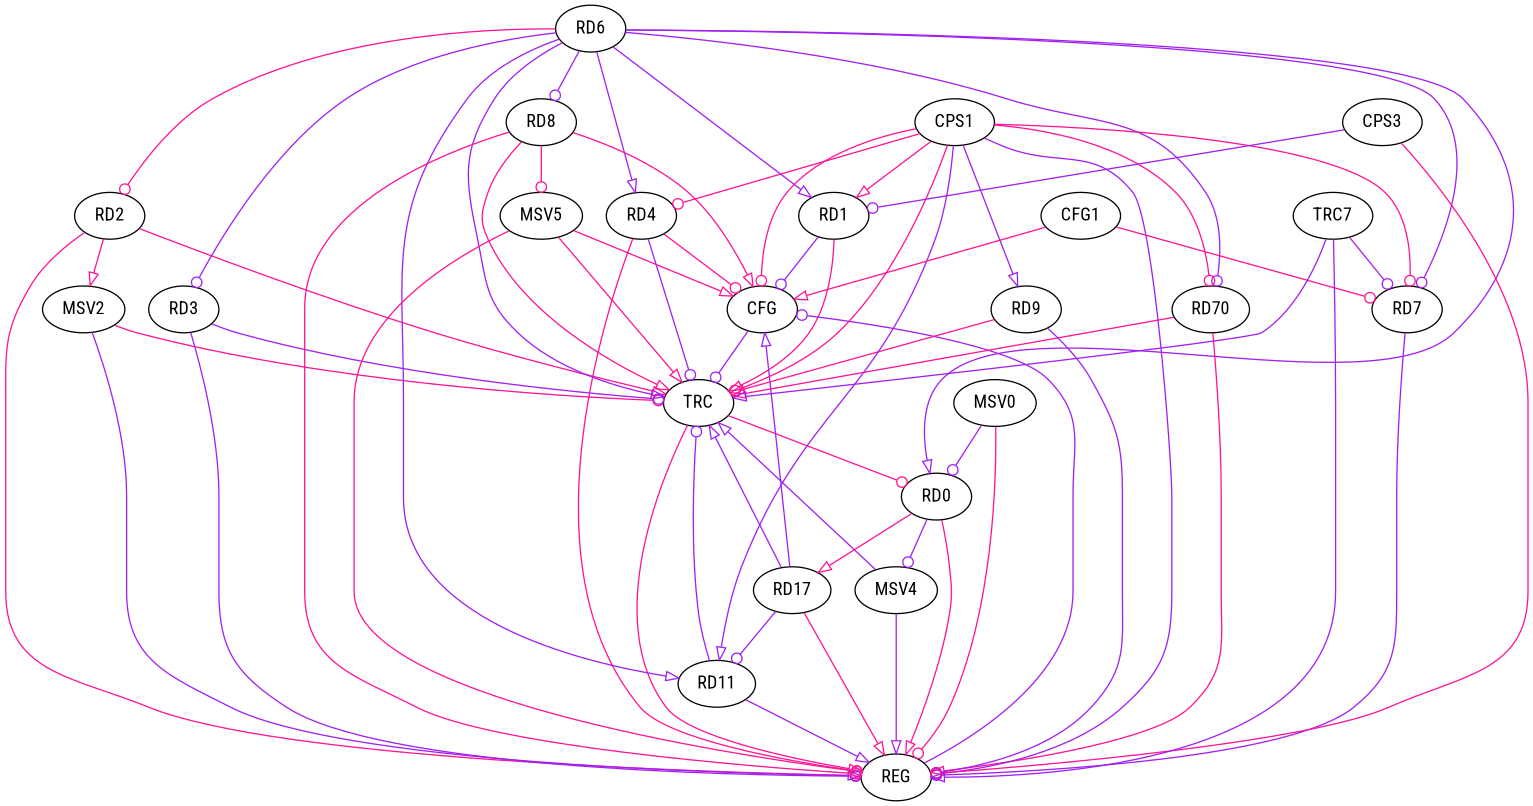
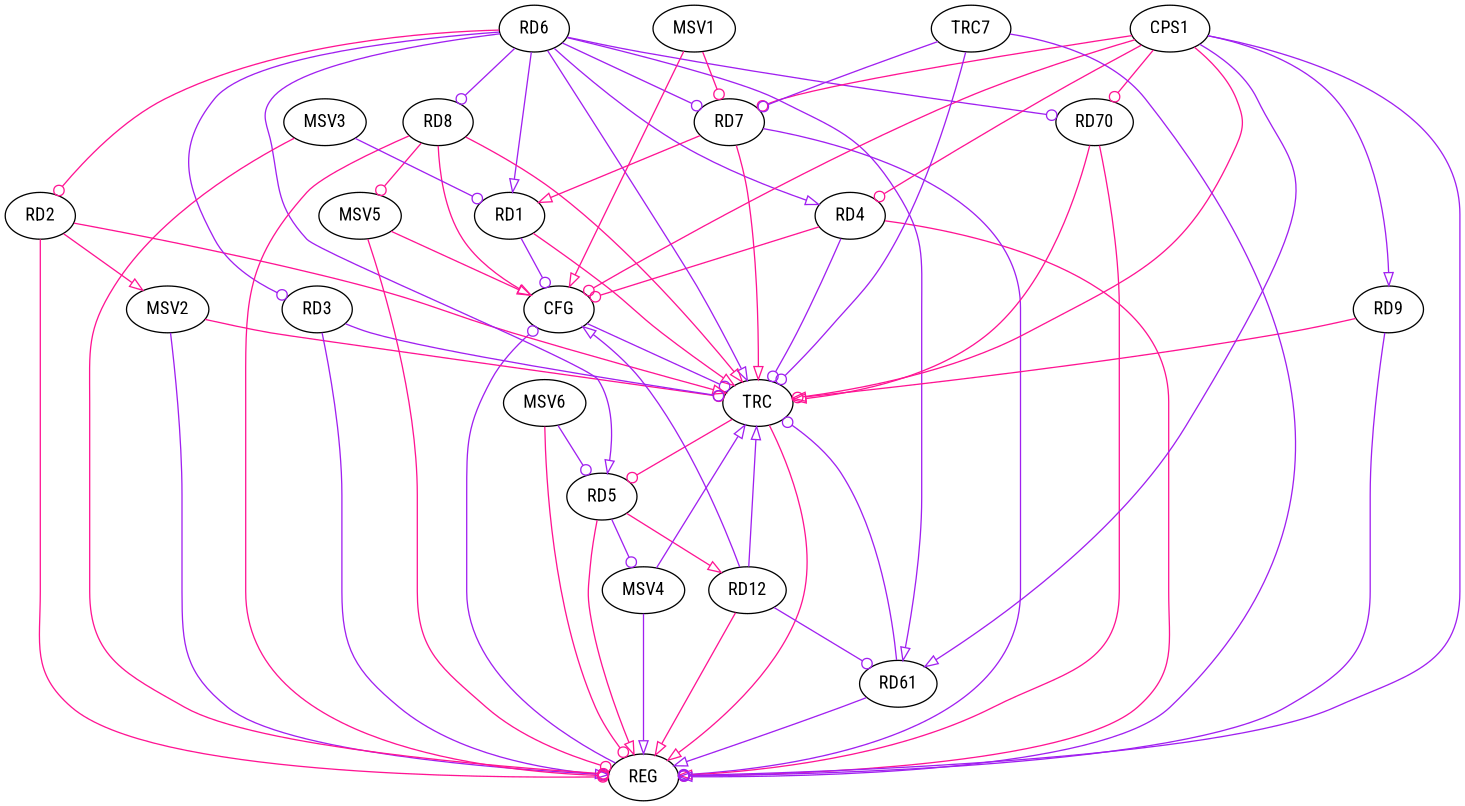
node "CPS3": label "CPS3" -> "MSV3"
edge "CPS1" -> "RD1": now "RD7" -> "RD1"
node "CFG1": label "CFG1" -> "MSV1"
edge "MSV5" -> "TRC": now "RD7" -> "TRC"
edge "TRC7" -> "TRC": arrowhead onormal -> odot
node "MSV0": label "MSV0" -> "MSV6"
node "RD0": label "RD0" -> "RD5"
node "RD17": label "RD17" -> "RD12"
node "RD11": label "RD11" -> "RD61"
